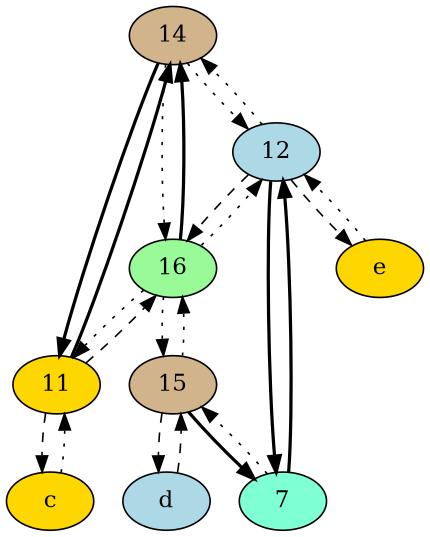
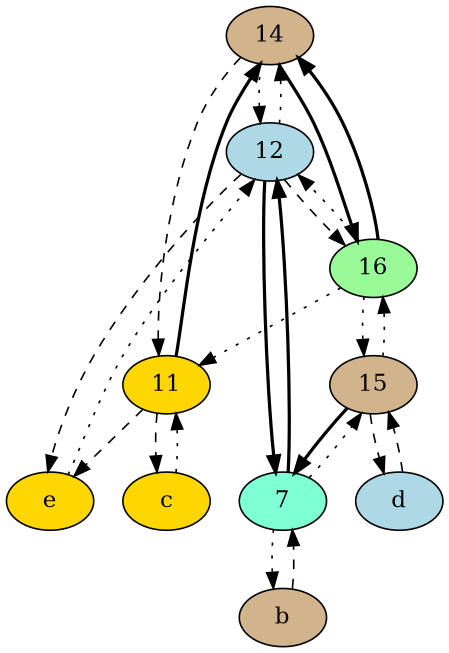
edge "14" -> "16": style dotted -> bold
edge "14" -> "11": style bold -> dashed
edge "11" -> "16": now "11" -> "e"
node "b": added
